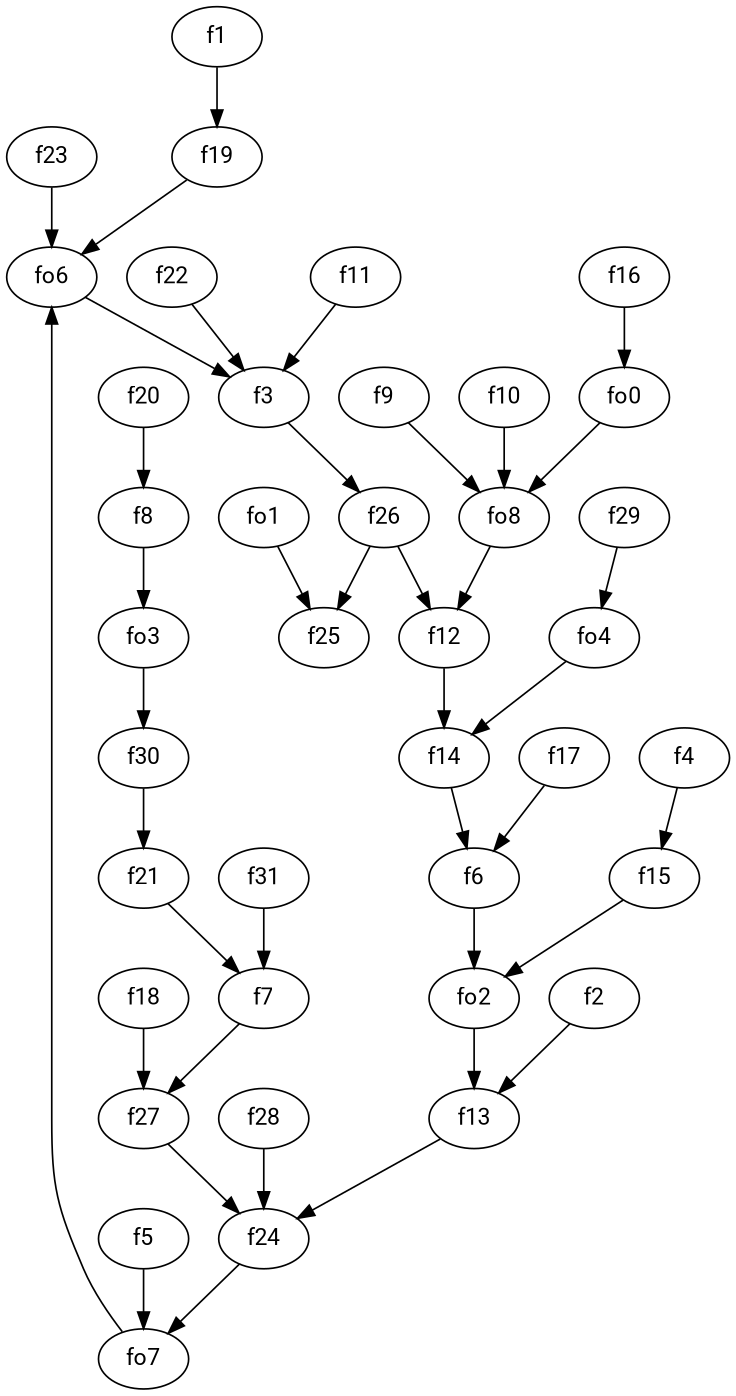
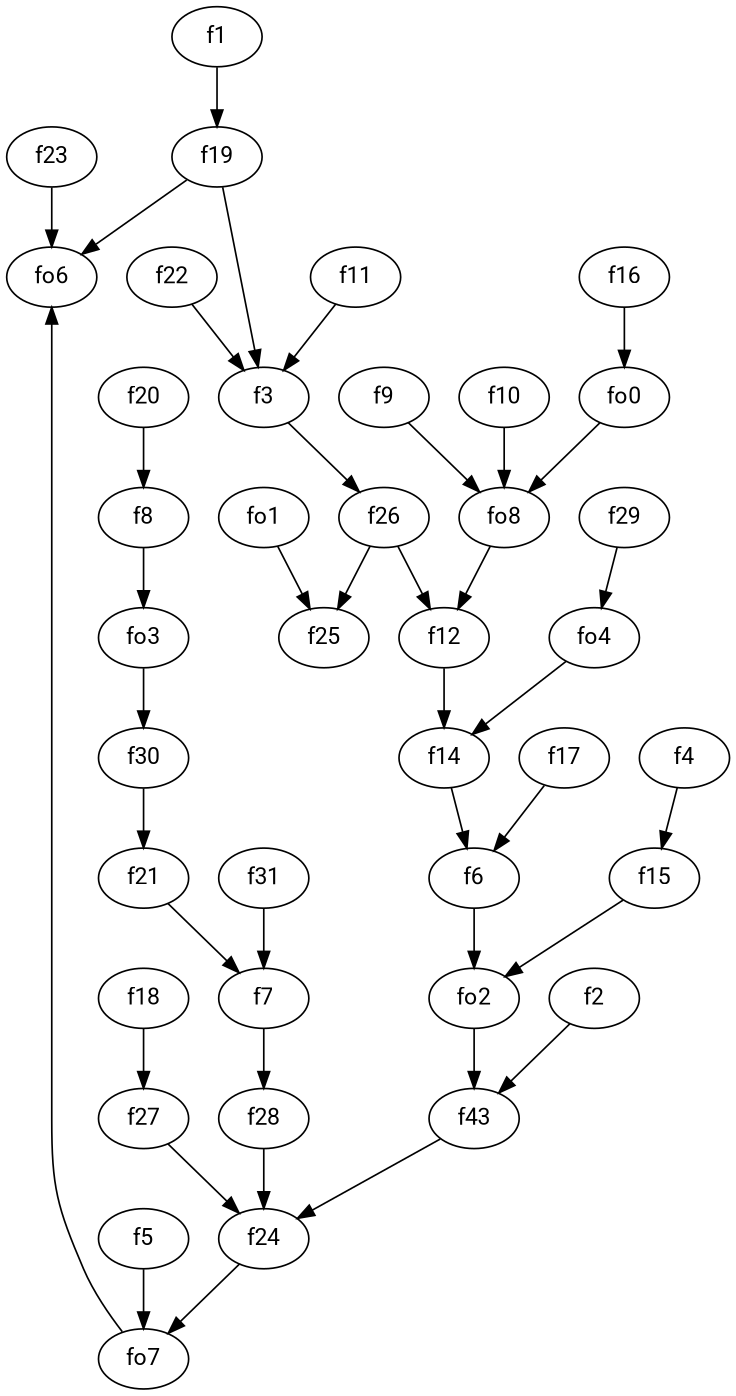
edge "fo6" -> "f3": now "f19" -> "f3"
edge "f7" -> "f27": now "f7" -> "f28"
node "f13": label "f13" -> "f43"
